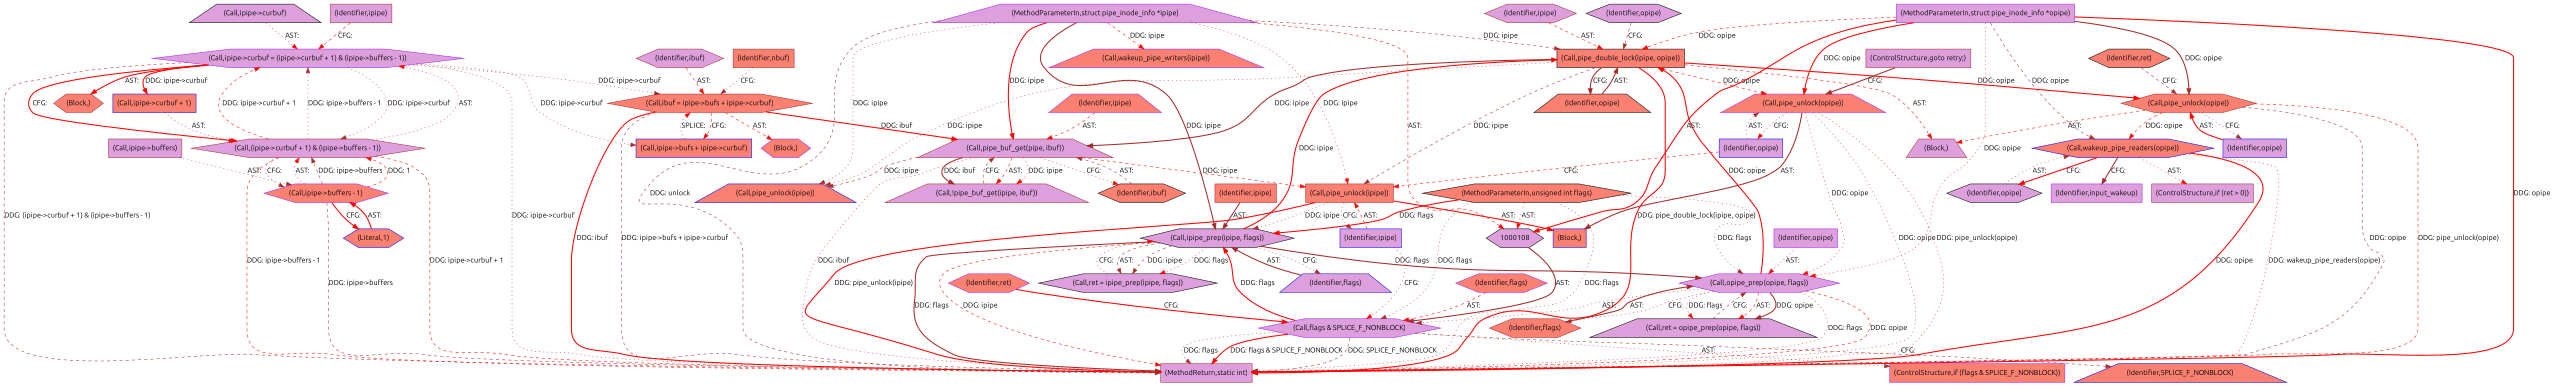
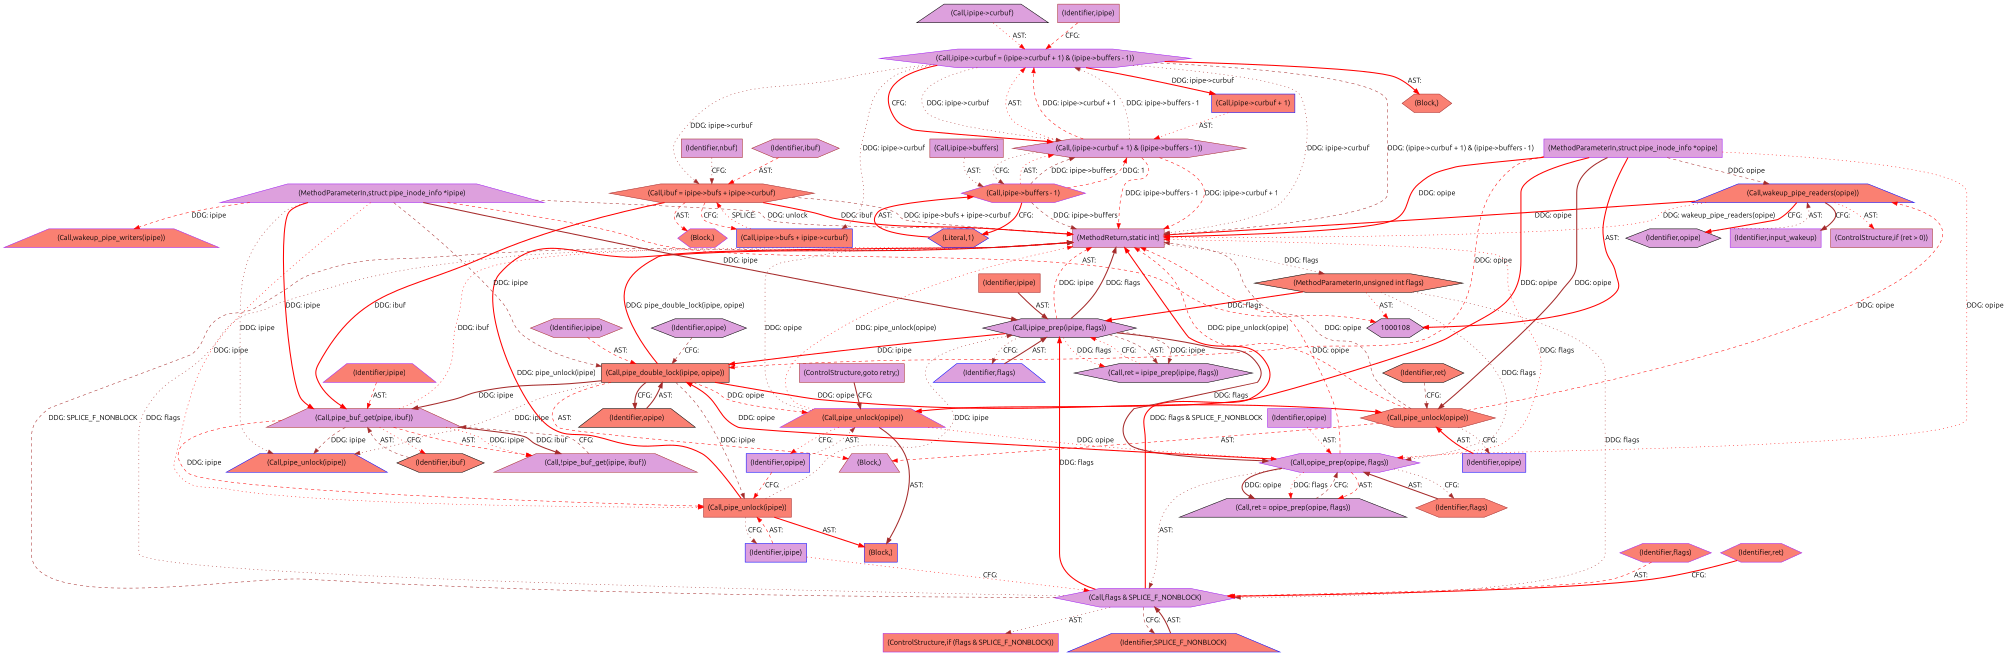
node "(Identifier,nbuf)": fillcolor salmon -> plum
node "(Call,wakeup_pipe_readers(opipe))": shape hexagon -> trapezium
edge "1000108" -> "(Call,flags & SPLICE_F_NONBLOCK)": now "(Identifier,SPLICE_F_NONBLOCK)" -> "(Call,flags & SPLICE_F_NONBLOCK)"
edge "(MethodParameterIn,unsigned int flags)" -> "(MethodReturn,static int)": reversed
